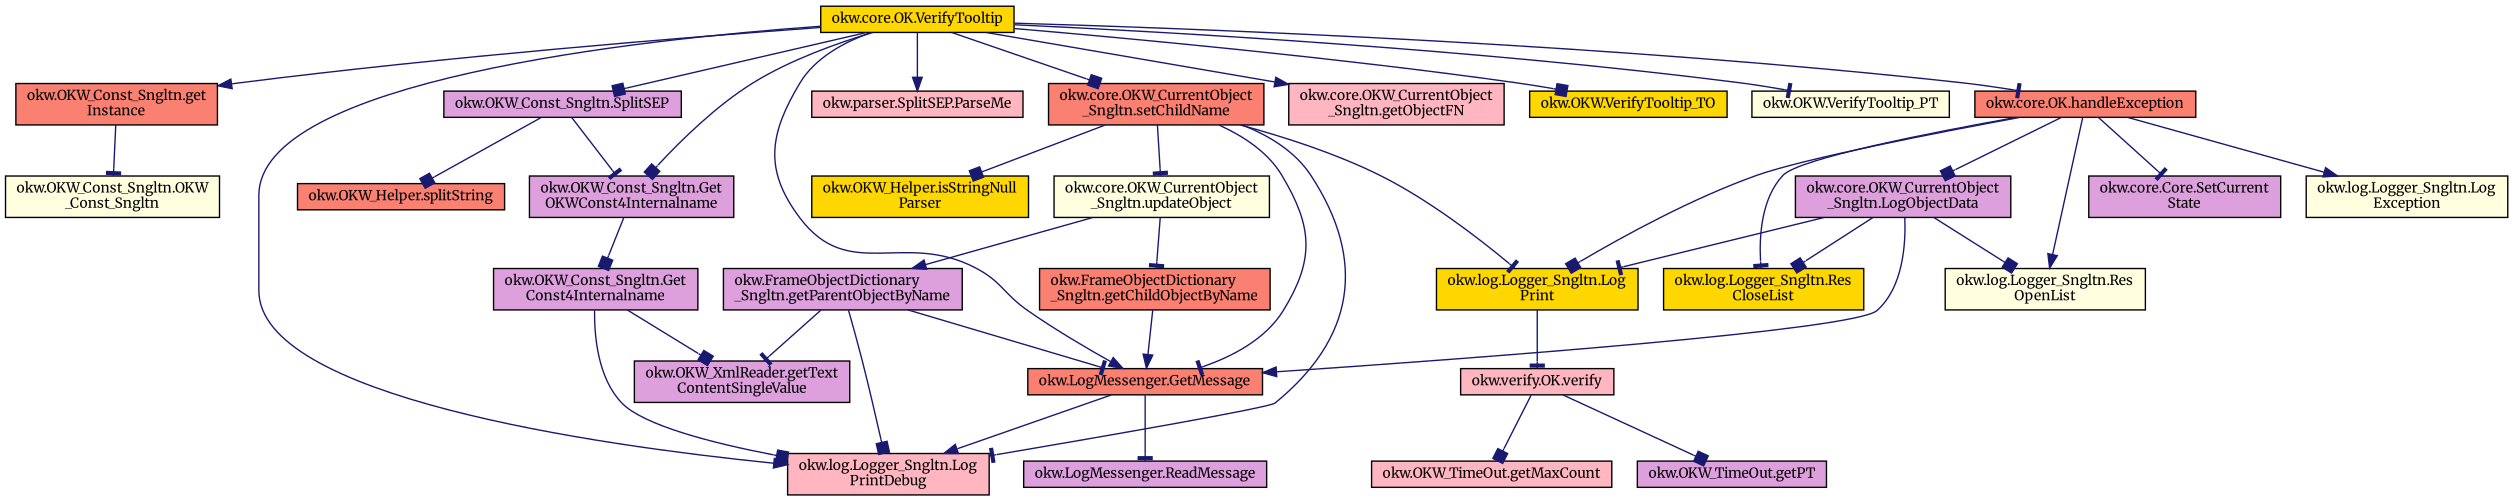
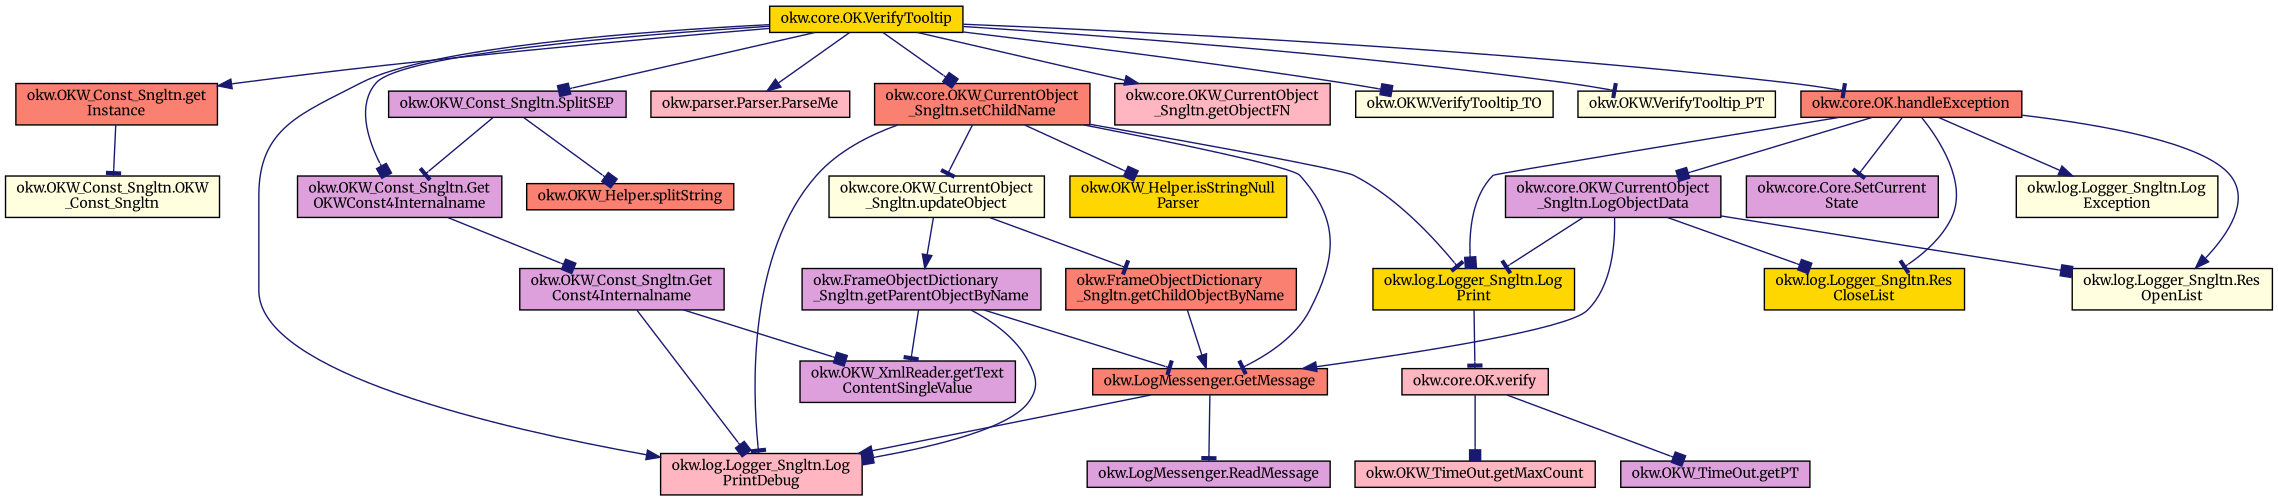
node "okw.parser.SplitSEP.ParseMe": label "okw.parser.SplitSEP.ParseMe" -> "okw.parser.Parser.ParseMe"
node "okw.OKW.VerifyTooltip_TO": fillcolor gold -> lightyellow
edge "okw.core.OK.VerifyTooltip" -> "okw.LogMessenger.GetMessage": removed
node "okw.verify.OK.verify": label "okw.verify.OK.verify" -> "okw.core.OK.verify"
